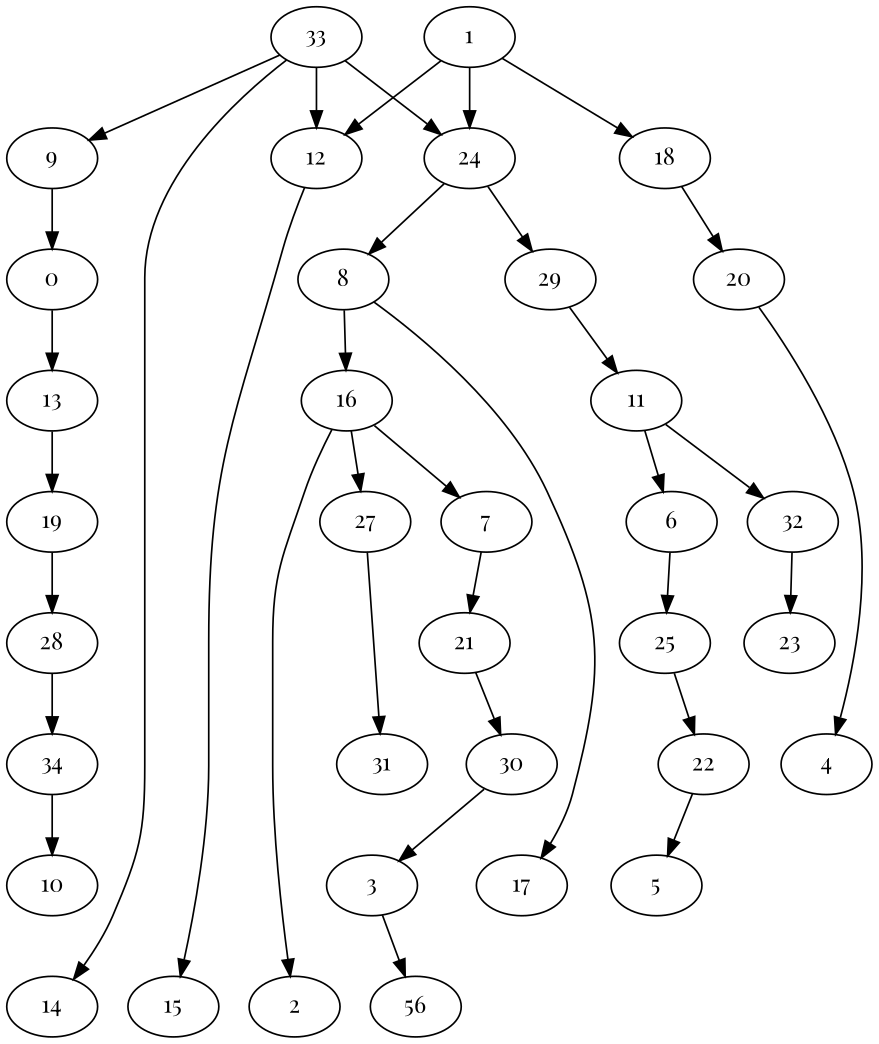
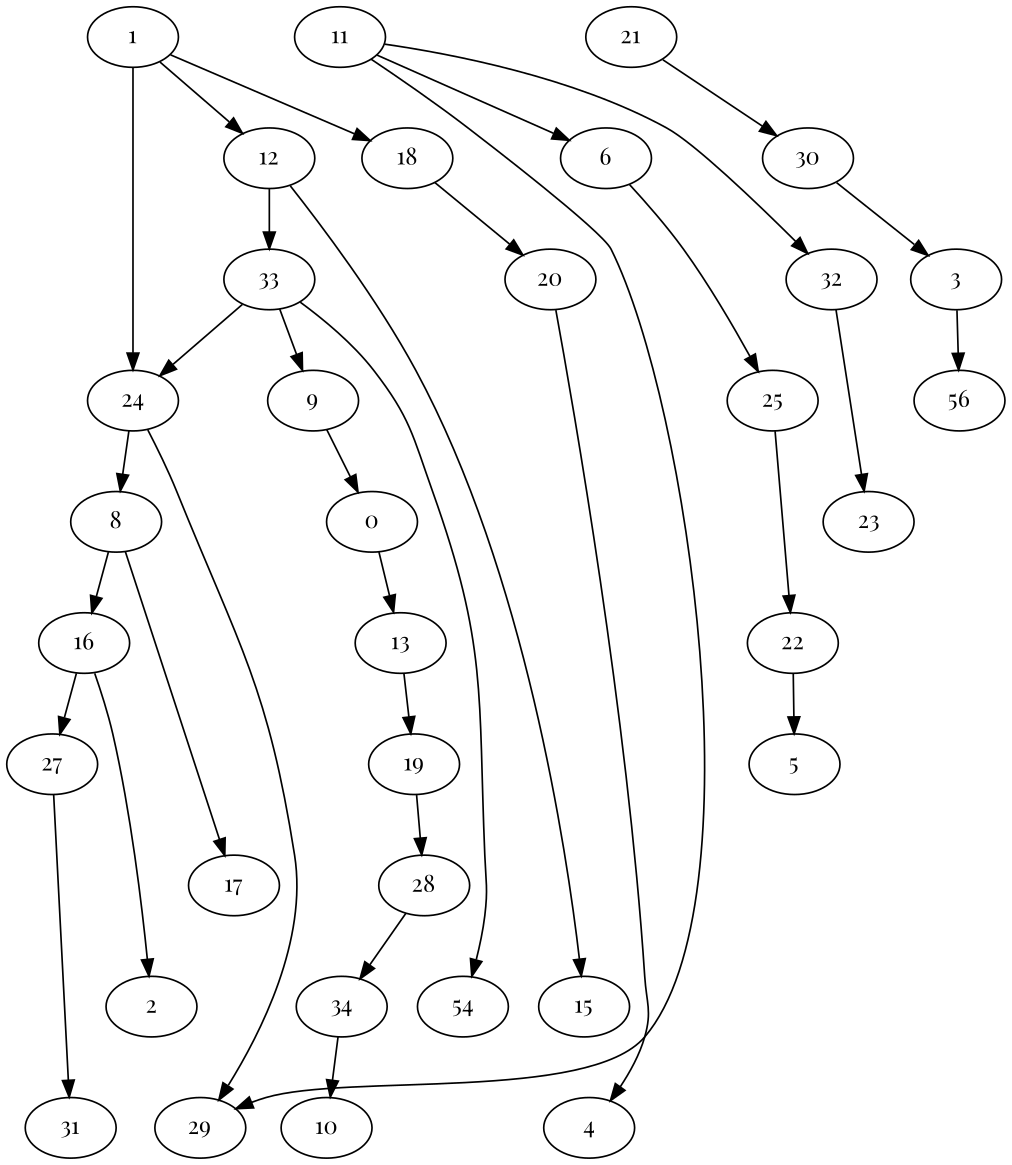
edge "33" -> "12": reversed
edge "29" -> "11": reversed
node "7": removed
node "14": label "14" -> "54"
